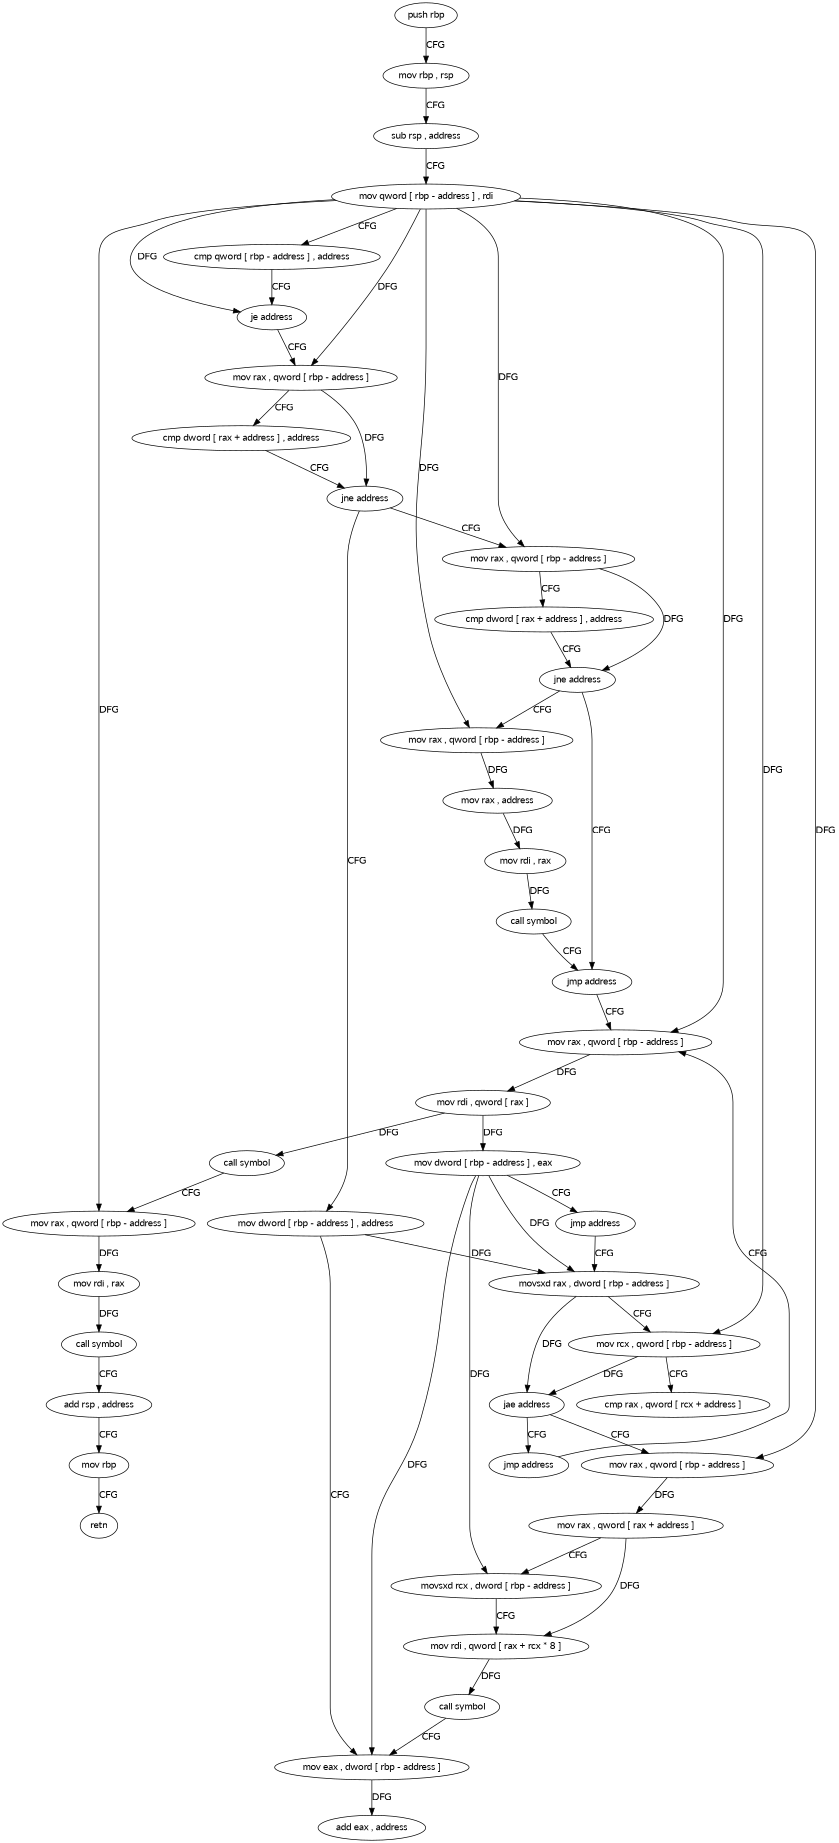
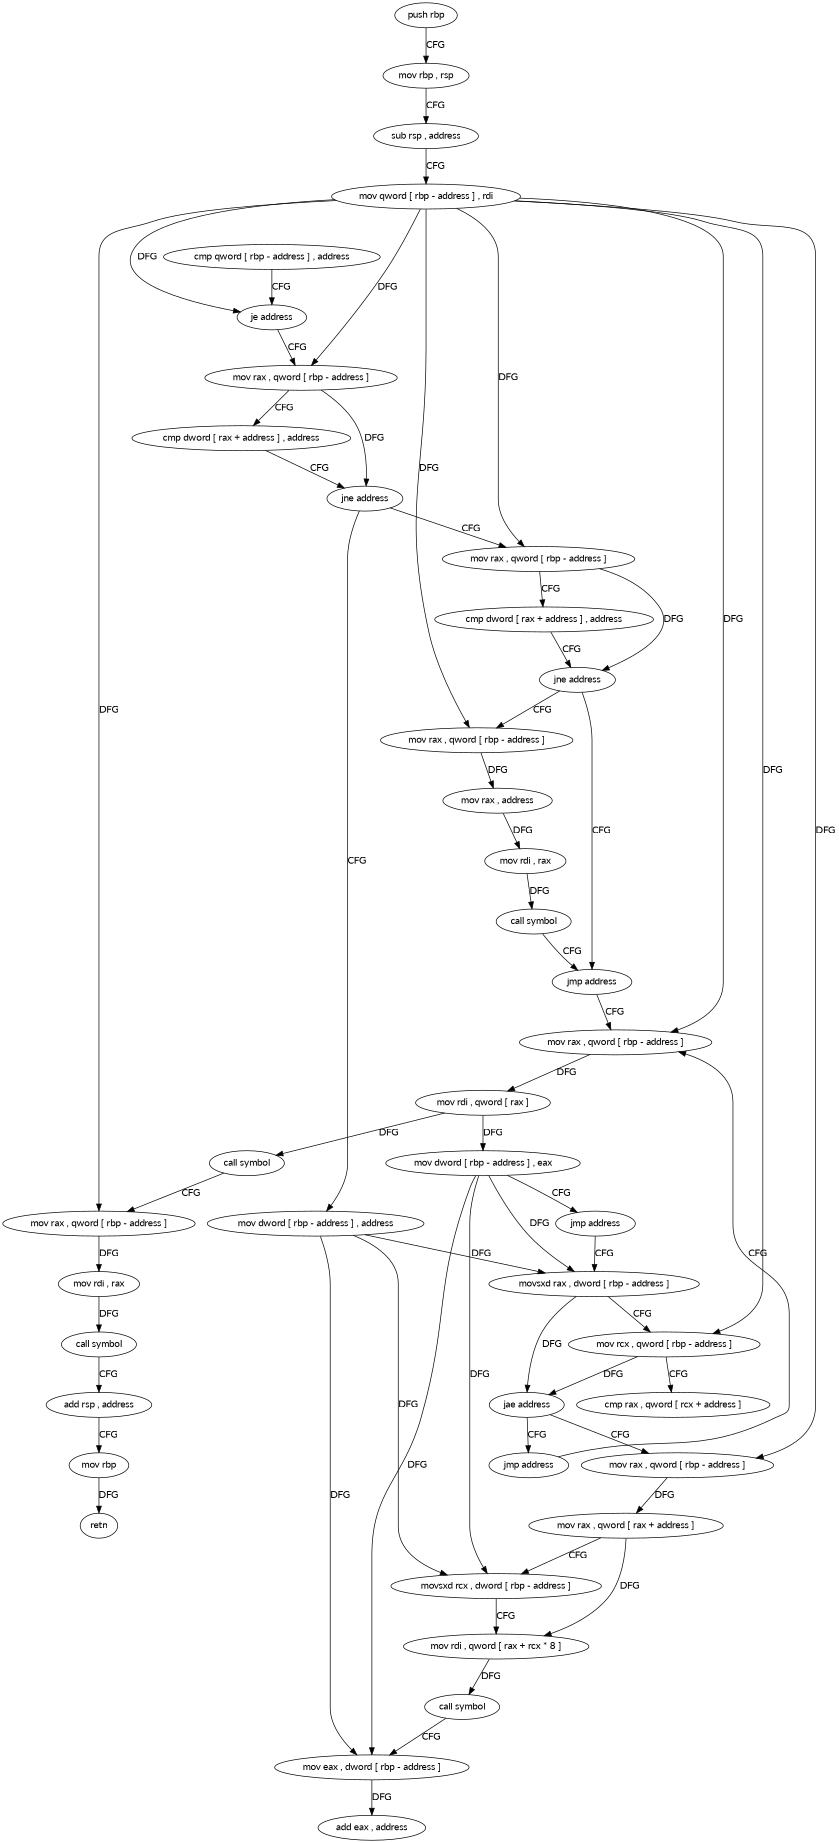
edge "mov qword [ rbp - address ] , rdi" -> "cmp qword [ rbp - address ] , address": removed, label "CFG"
edge "mov dword [ rbp - address ] , address" -> "movsxd rcx , dword [ rbp - address ]": added, label "DFG"
edge "mov rbp" -> "retn": label "CFG" -> "DFG"
edge "mov dword [ rbp - address ] , address" -> "mov eax , dword [ rbp - address ]": label "CFG" -> "DFG"
